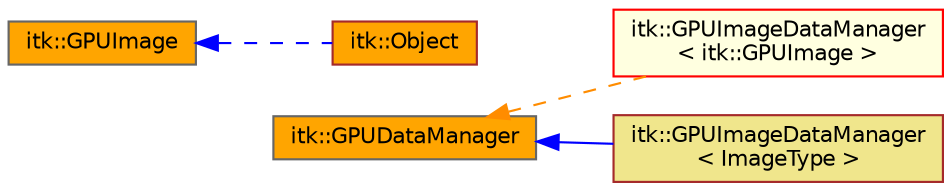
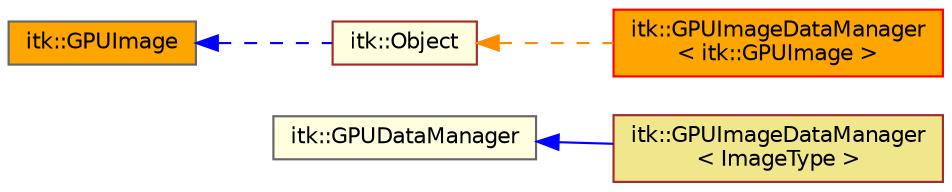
node "itk::Object": fillcolor orange -> lightyellow
node "itk::GPUImageDataManager < itk::GPUImage >": fillcolor lightyellow -> orange
edge "itk::GPUImageDataManager < itk::GPUImage >" -> "itk::GPUDataManager": now "itk::GPUImageDataManager < itk::GPUImage >" -> "itk::Object"
node "itk::GPUDataManager": fillcolor orange -> lightyellow
